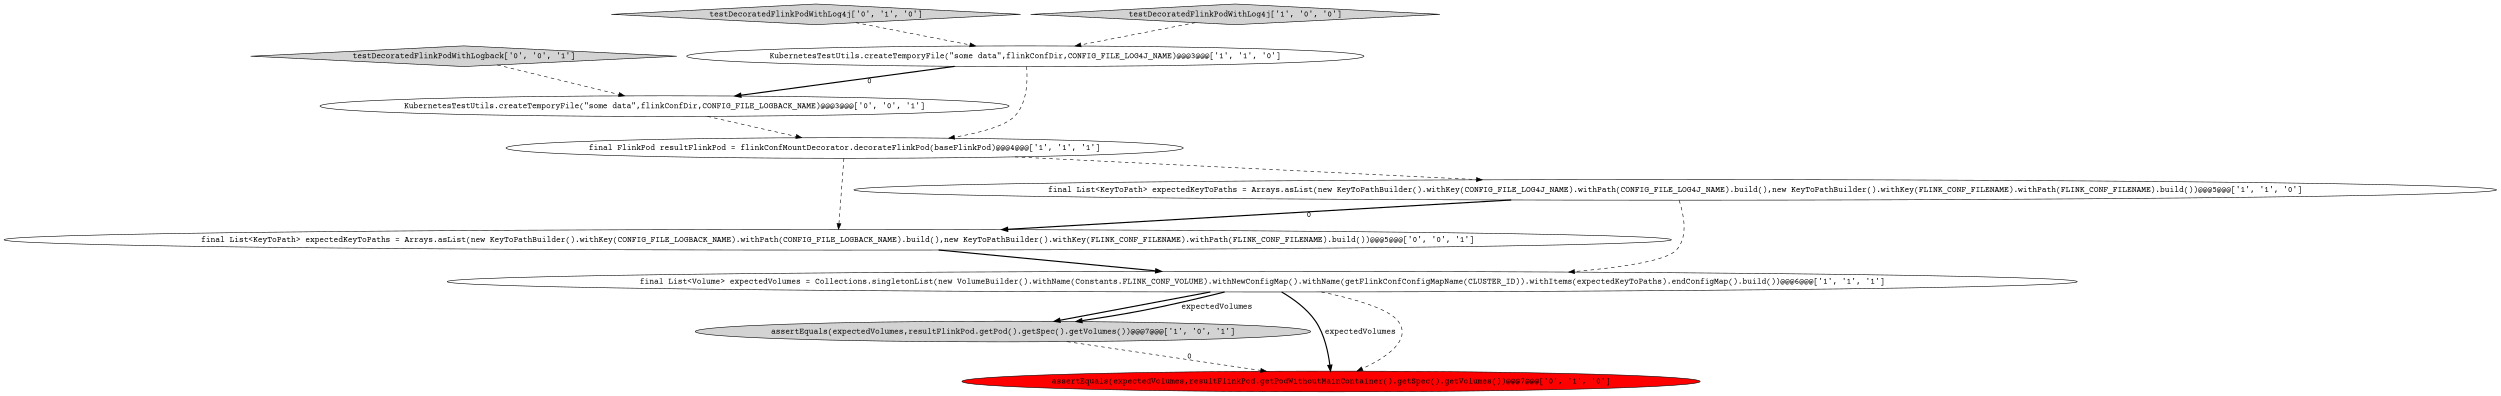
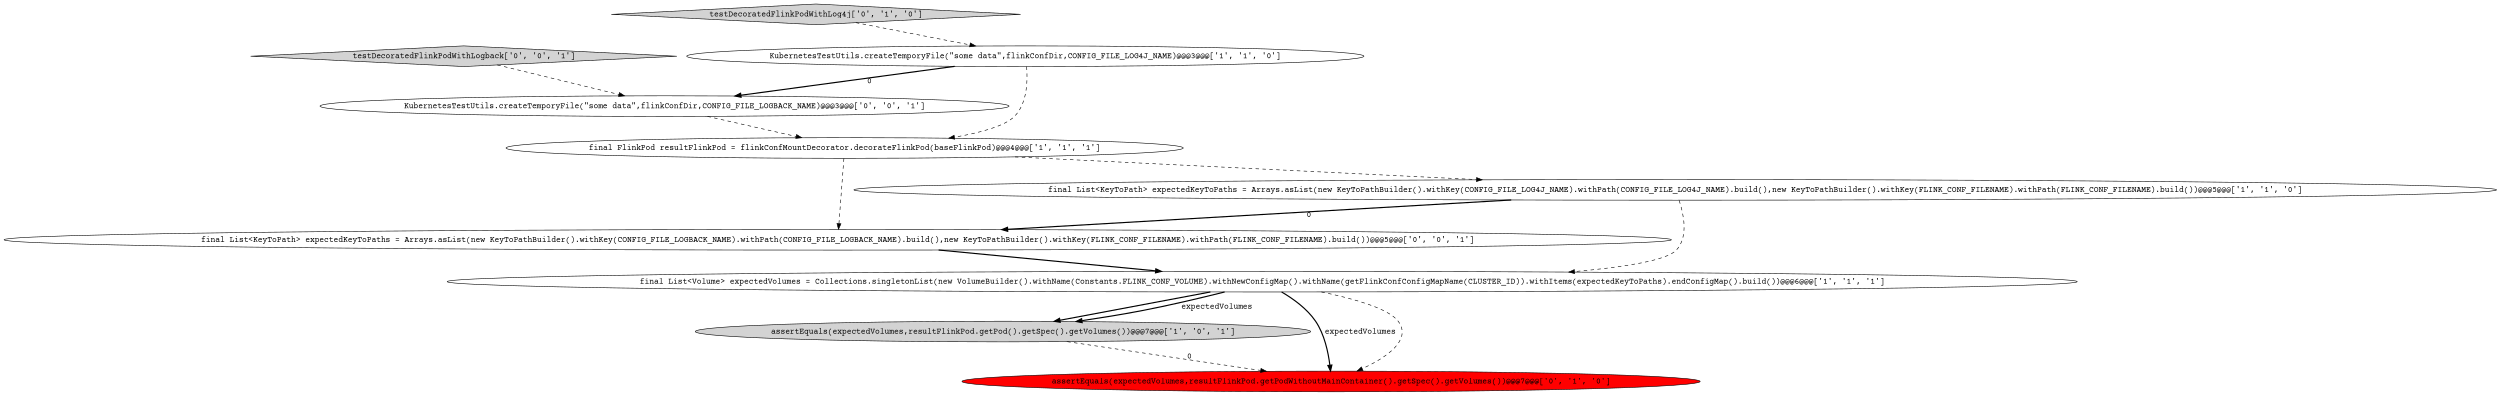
node "testDecoratedFlinkPodWithLog4j['1', '0', '0']": removed
